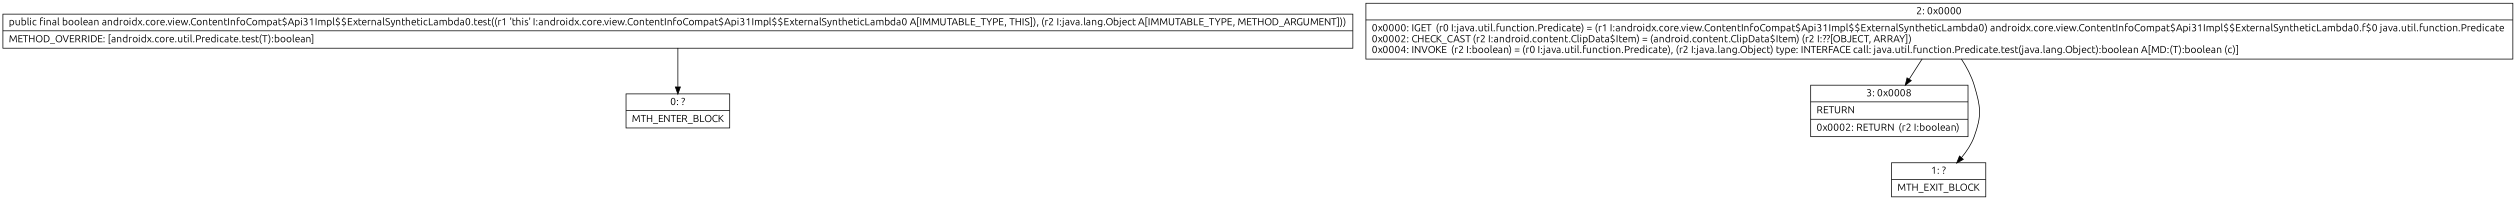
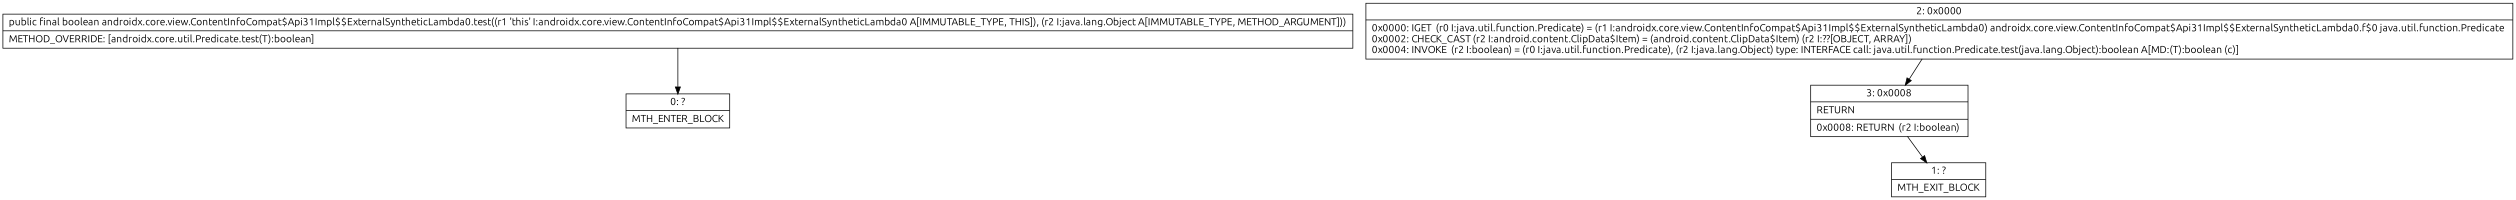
edge "2: 0x0000" -> "1: ?": now "3: 0x0008" -> "1: ?"
node "3: 0x0008": text "0x0002: RETURN  (r2 I:boolean)" -> "0x0008: RETURN  (r2 I:boolean)"
